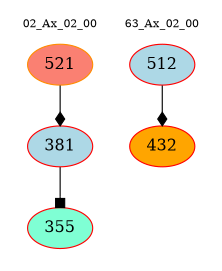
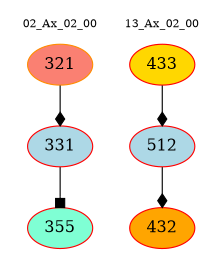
cluster "63_Ax_02_00": label "63_Ax_02_00" -> "13_Ax_02_00"
node "521": label "521" -> "321"
node "433": added
node "381": label "381" -> "331"
